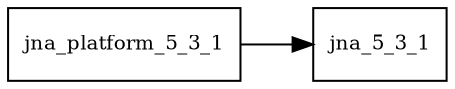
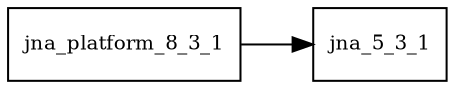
node "jna_platform_5_3_1": label "jna_platform_5_3_1" -> "jna_platform_8_3_1"
